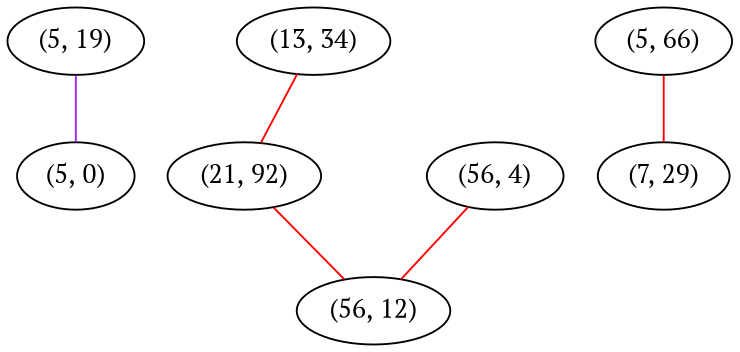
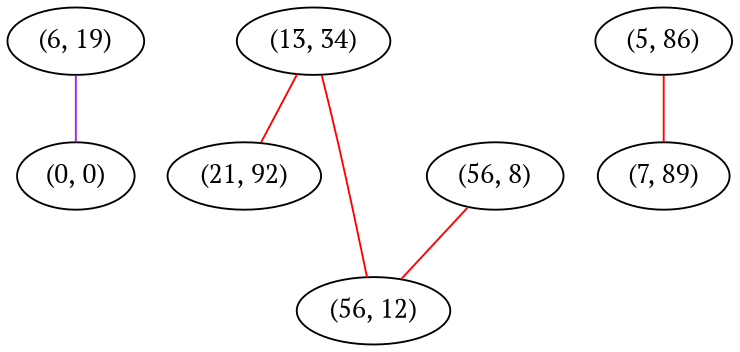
node "(5, 19)": label "(5, 19)" -> "(6, 19)"
node "(5, 66)": label "(5, 66)" -> "(5, 86)"
node "(5, 0)": label "(5, 0)" -> "(0, 0)"
node "(56, 4)": label "(56, 4)" -> "(56, 8)"
node "(7, 29)": label "(7, 29)" -> "(7, 89)"
edge "(21, 92)" -- "(56, 12)": now "(13, 34)" -- "(56, 12)"
